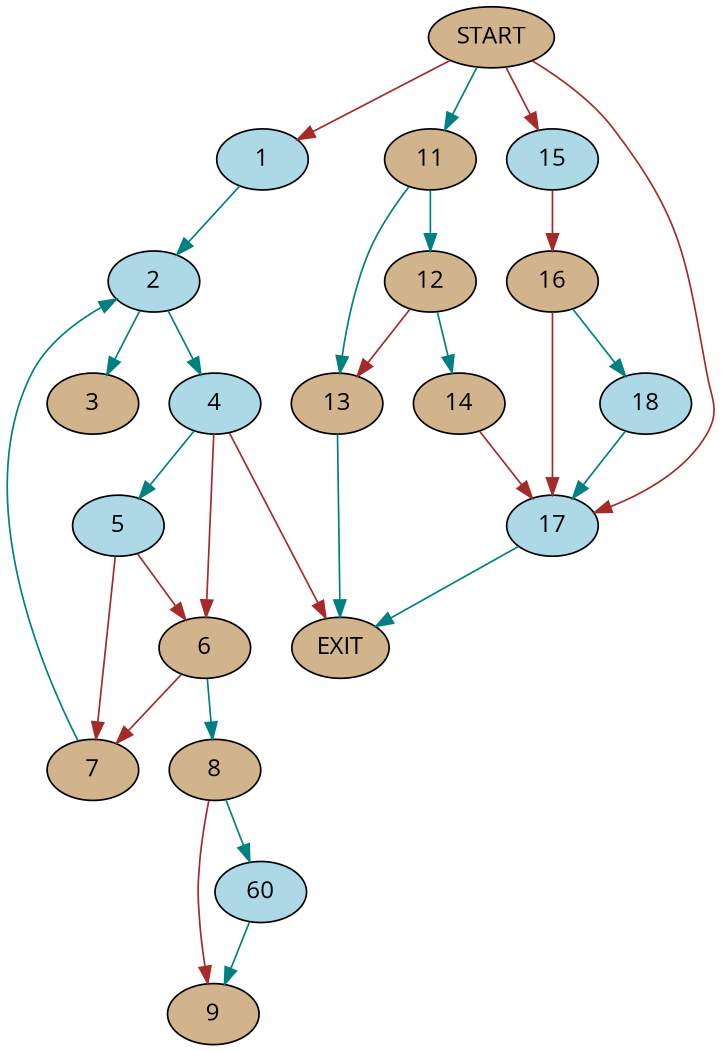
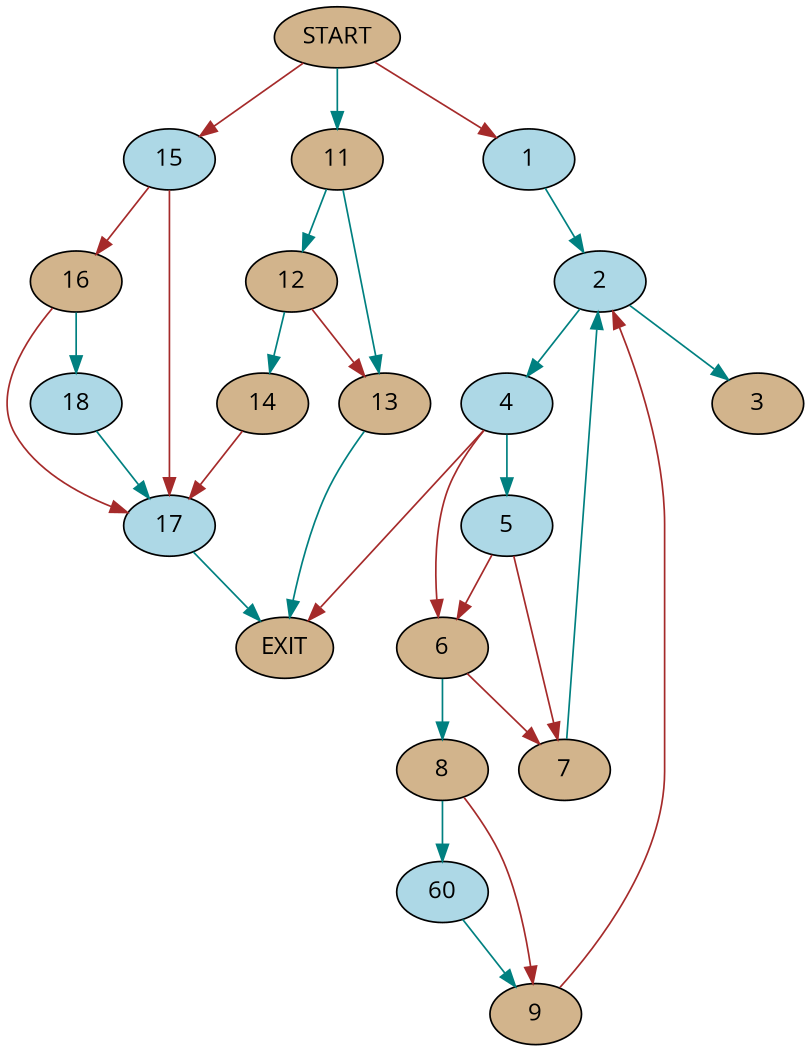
edge "START" -> "17": now "15" -> "17"
edge "9" -> "2": added
